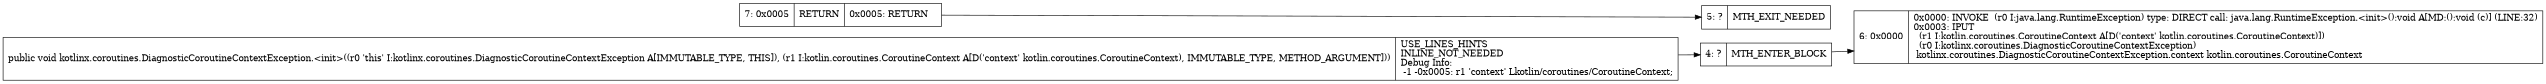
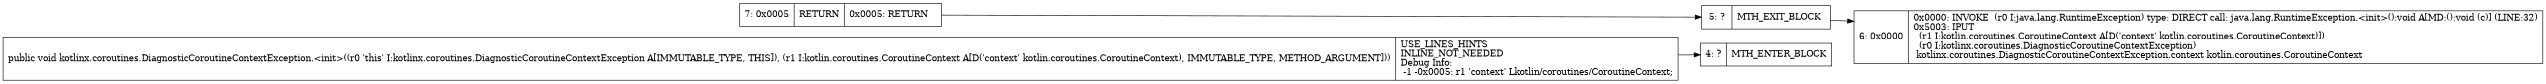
node "5: ?": text "MTH_EXIT_NEEDED" -> "MTH_EXIT_BLOCK"
node "6: 0x0000": text "0x0003: IPUT" -> "0x5003: IPUT"
edge "4: ?" -> "6: 0x0000": now "5: ?" -> "6: 0x0000"
